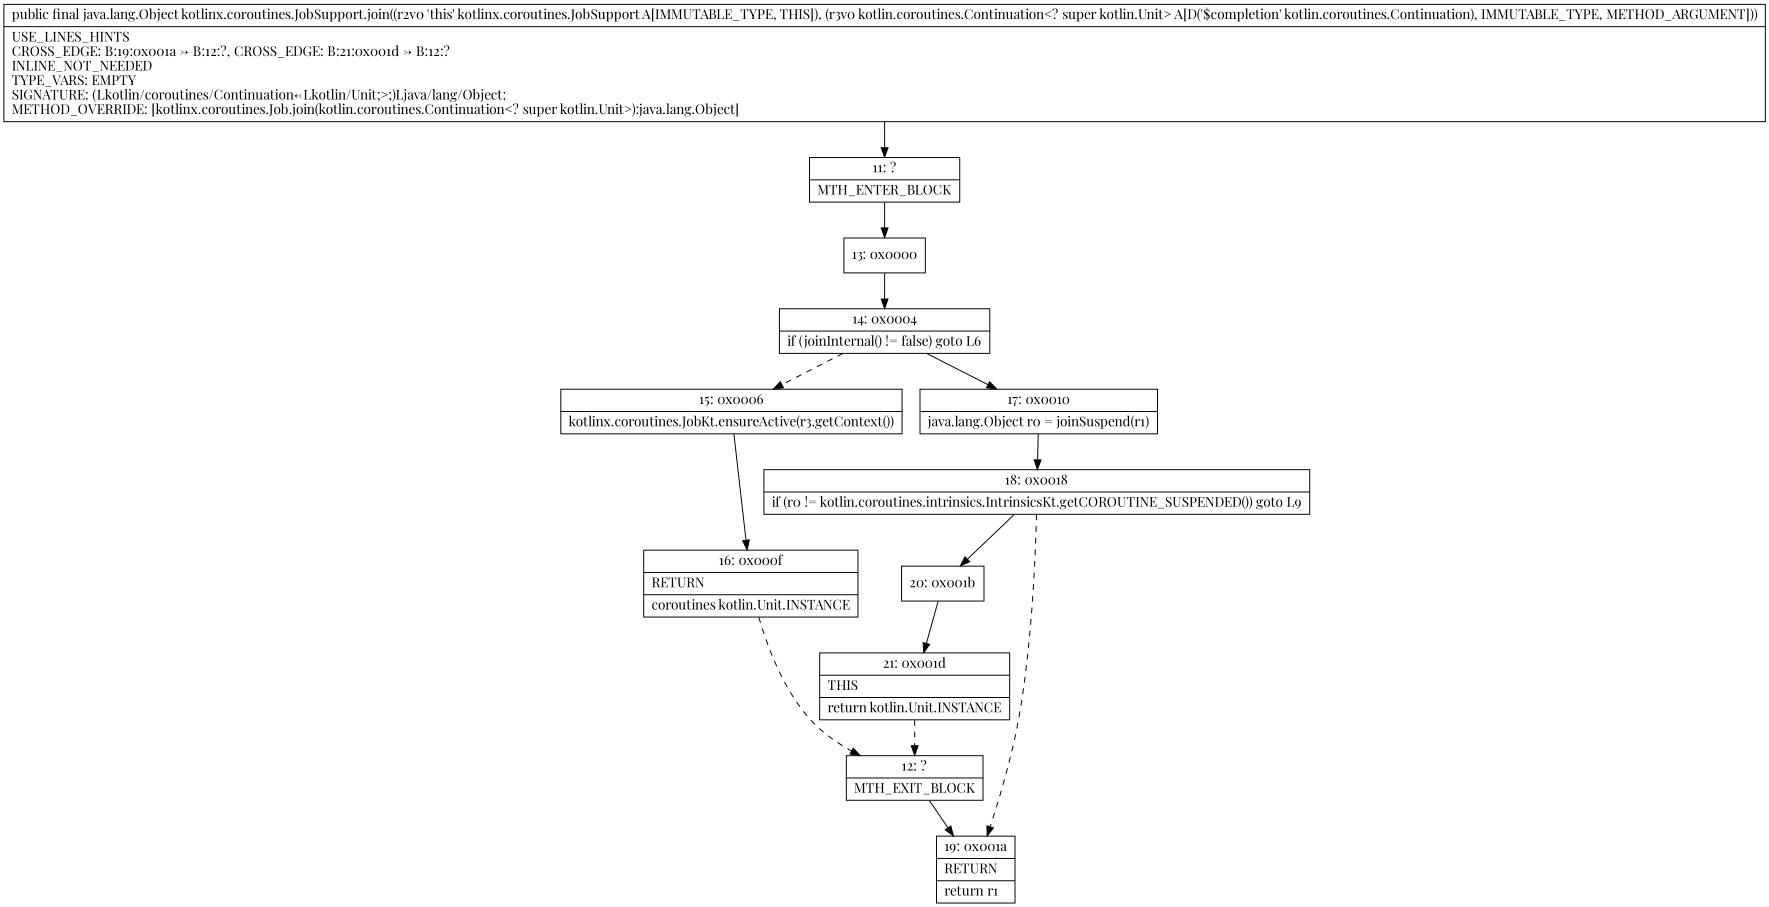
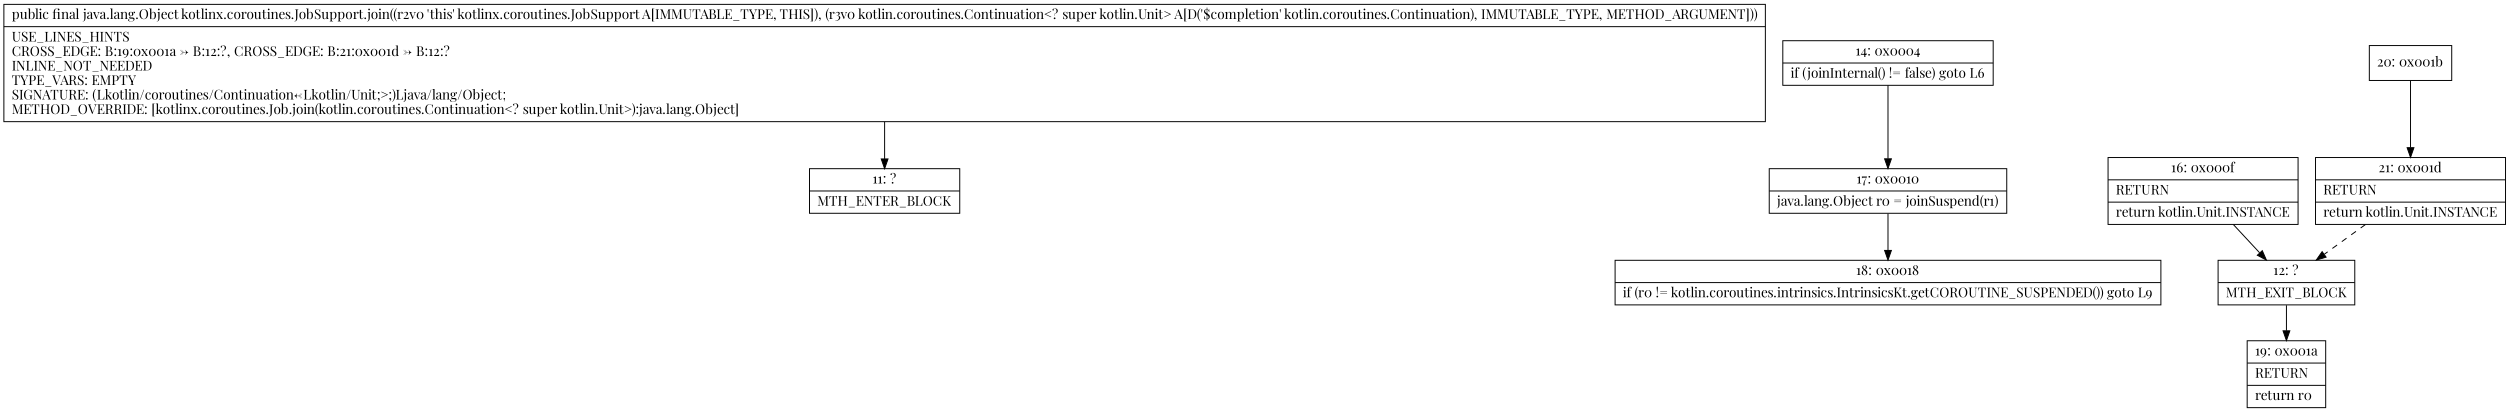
node "13: 0x0000": removed
node "15: 0x0006": removed
edge "18: 0x0018" -> "20: 0x001b": removed
node "16: 0x000f": text "coroutines kotlin.Unit.INSTANCE" -> "return kotlin.Unit.INSTANCE"
edge "18: 0x0018" -> "19: 0x001a": removed
node "21: 0x001d": text "THIS" -> "RETURN"
edge "16: 0x000f" -> "12: ?": style dashed -> solid
node "19: 0x001a": text "return r1" -> "return r0"
